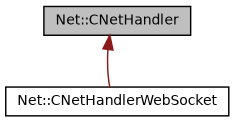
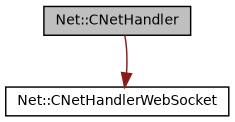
edge "Net::CNetHandlerWebSocket" -> "Net::CNetHandler": reversed
